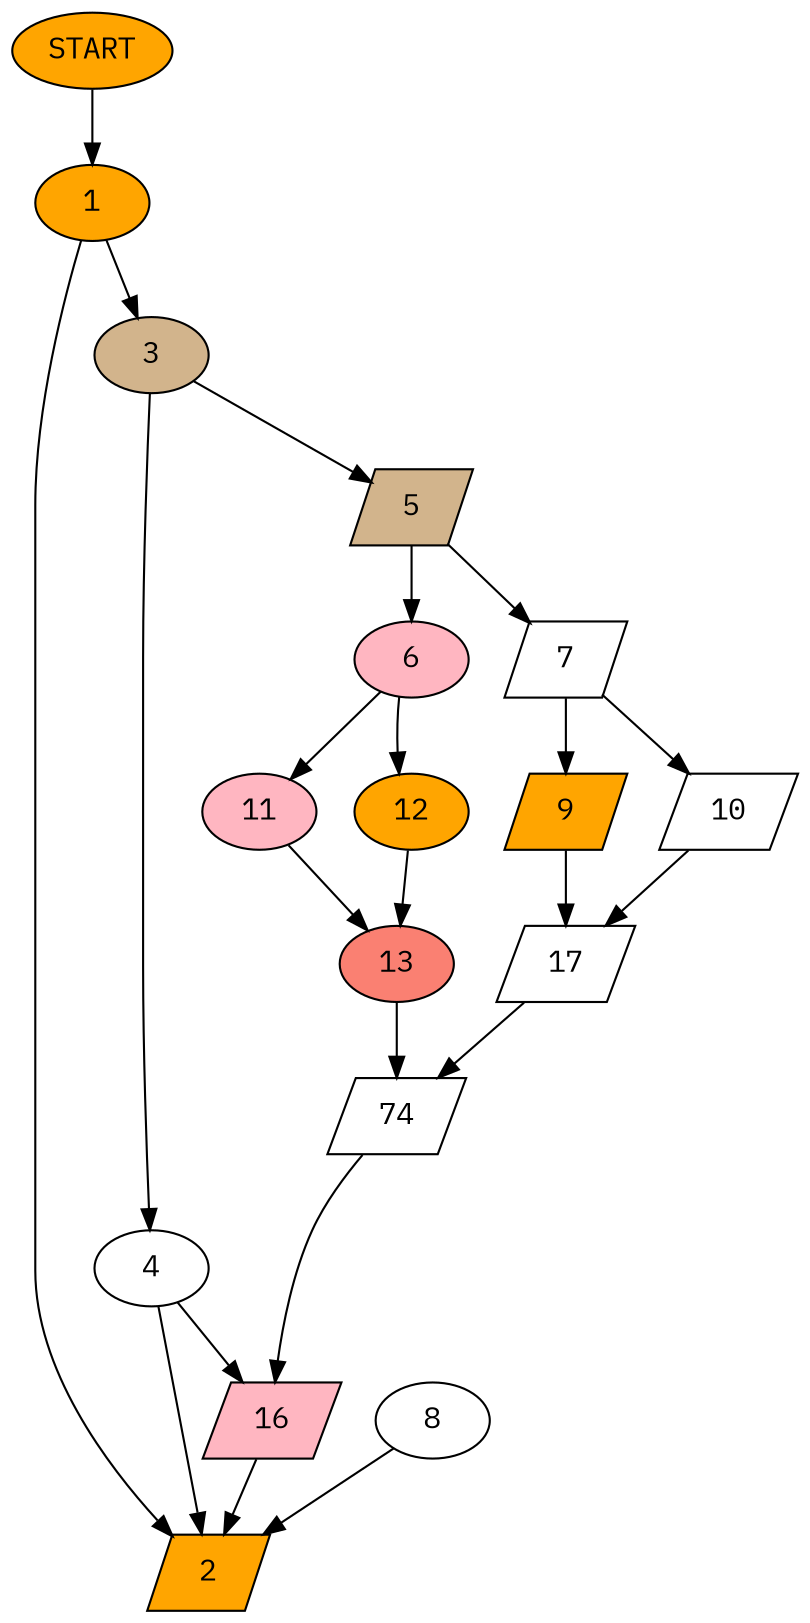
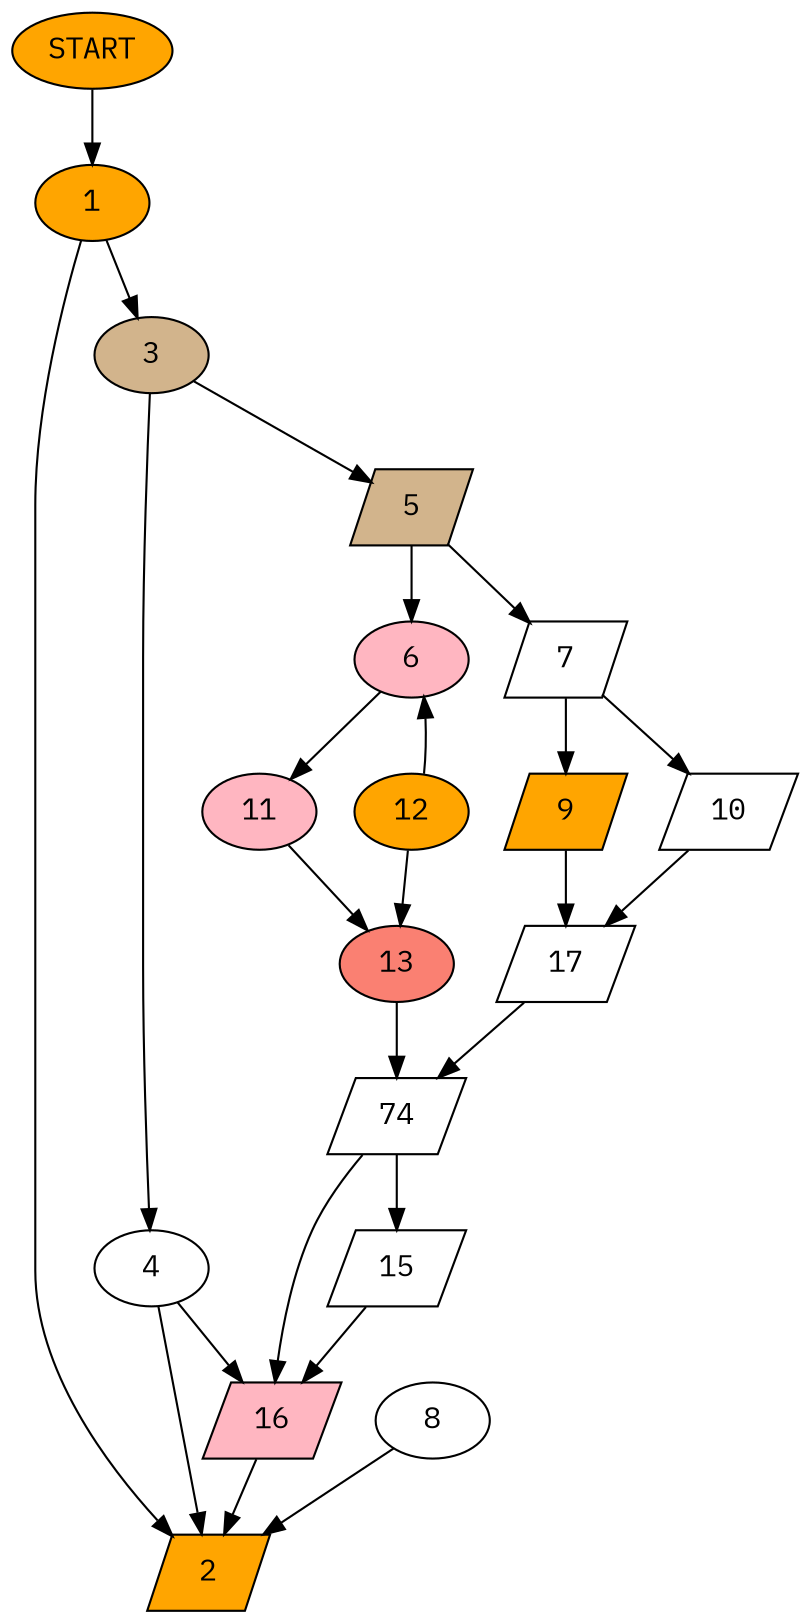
edge "6" -> "12": reversed
node "15": added
